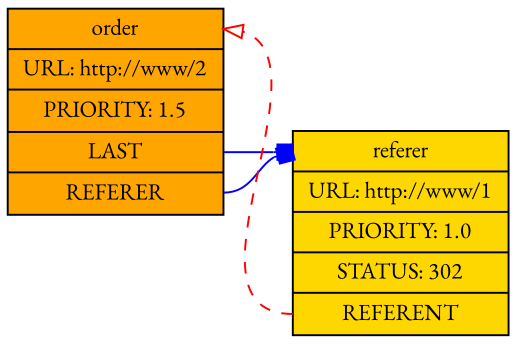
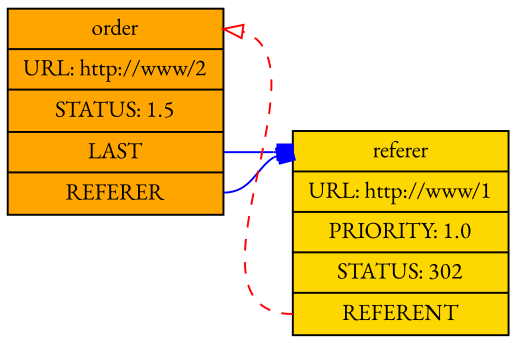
node "order": text "PRIORITY: 1.5" -> "STATUS: 1.5"
